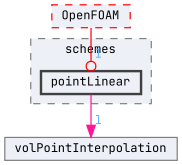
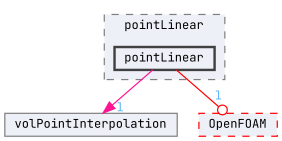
edge "OpenFOAM" -> "pointLinear": reversed
cluster "schemes": label "schemes" -> "pointLinear"
